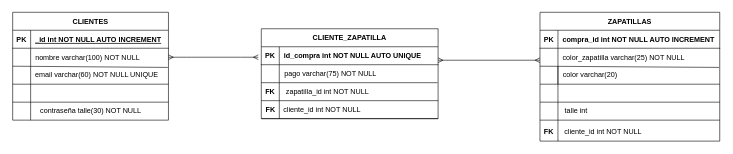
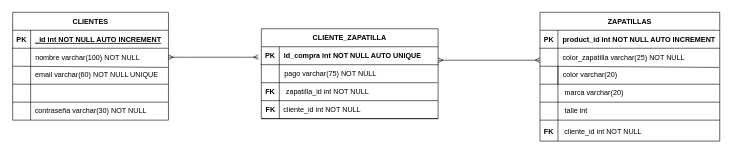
node "compra_id int NOT NULL AUTO INCREMENT": label "compra_id int NOT NULL AUTO INCREMENT" -> "product_id int NOT NULL AUTO INCREMENT"
node "marca varchar(20)": added
node "contraseña talle(30) NOT NULL": label "contraseña talle(30) NOT NULL" -> "contraseña varchar(30) NOT NULL"
